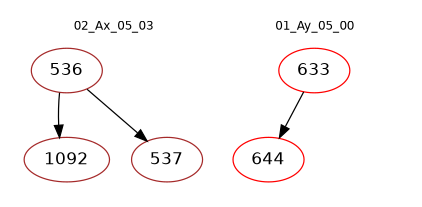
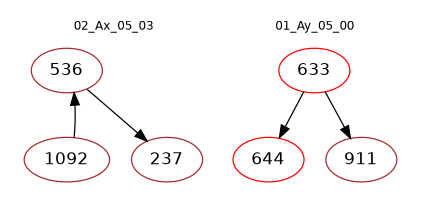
edge "536" -> "1092": reversed
node "537": label "537" -> "237"
node "911": added
